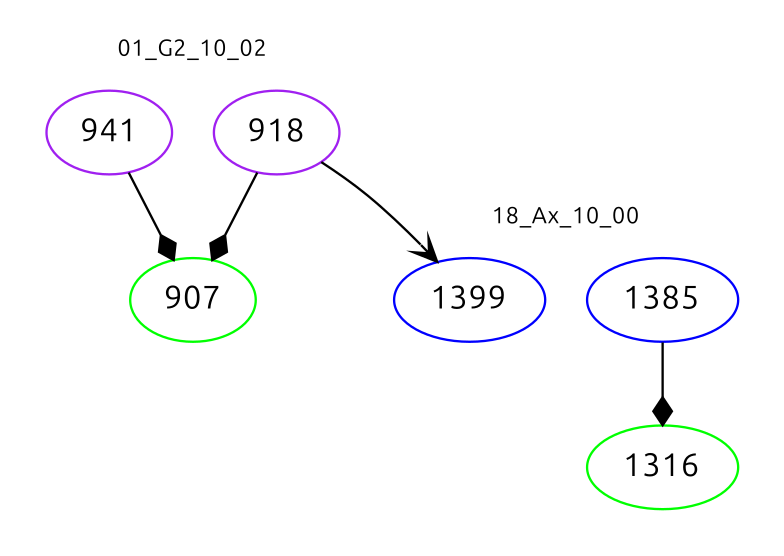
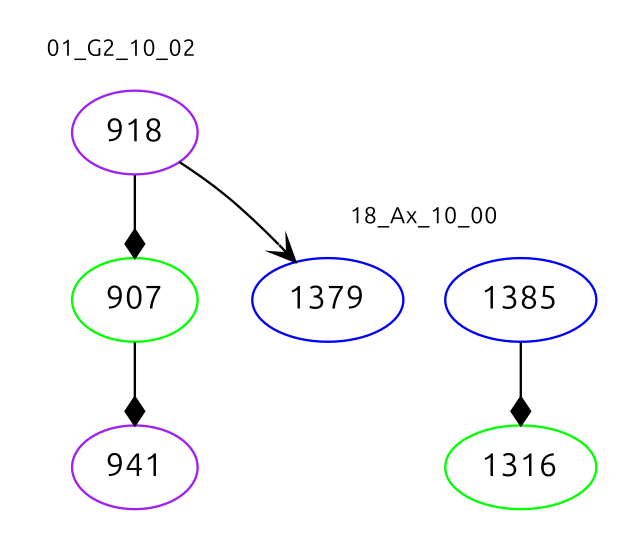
edge "941" -> "907": reversed
node "1399": label "1399" -> "1379"
